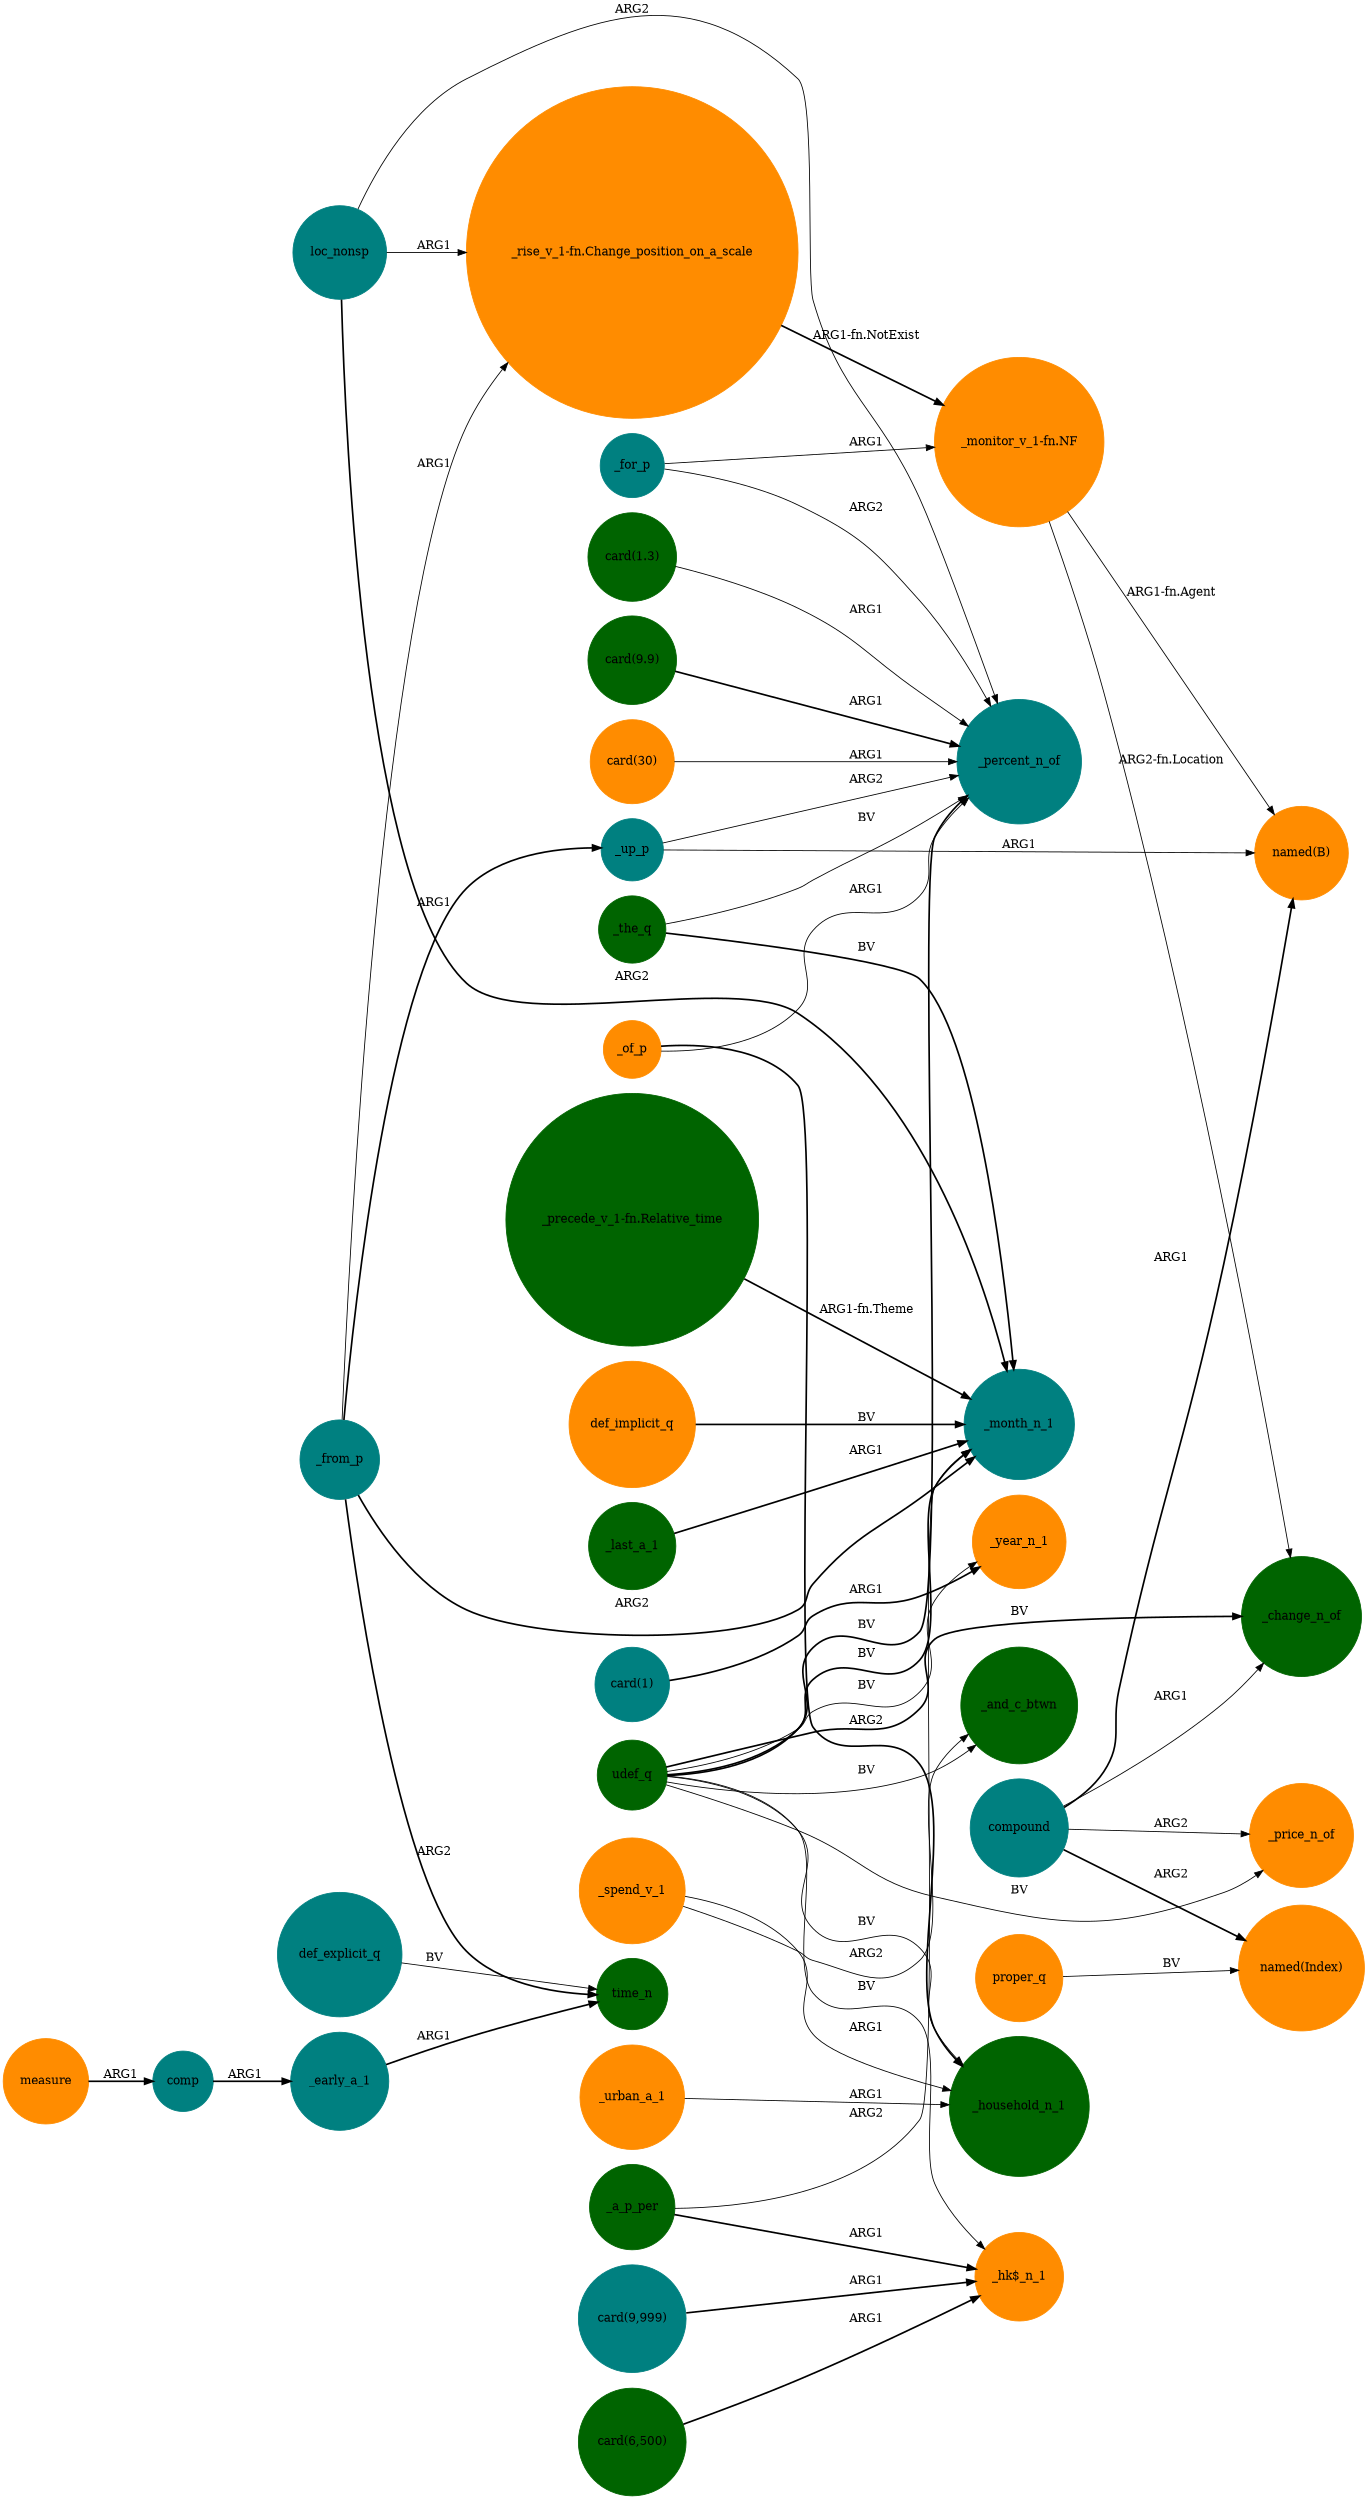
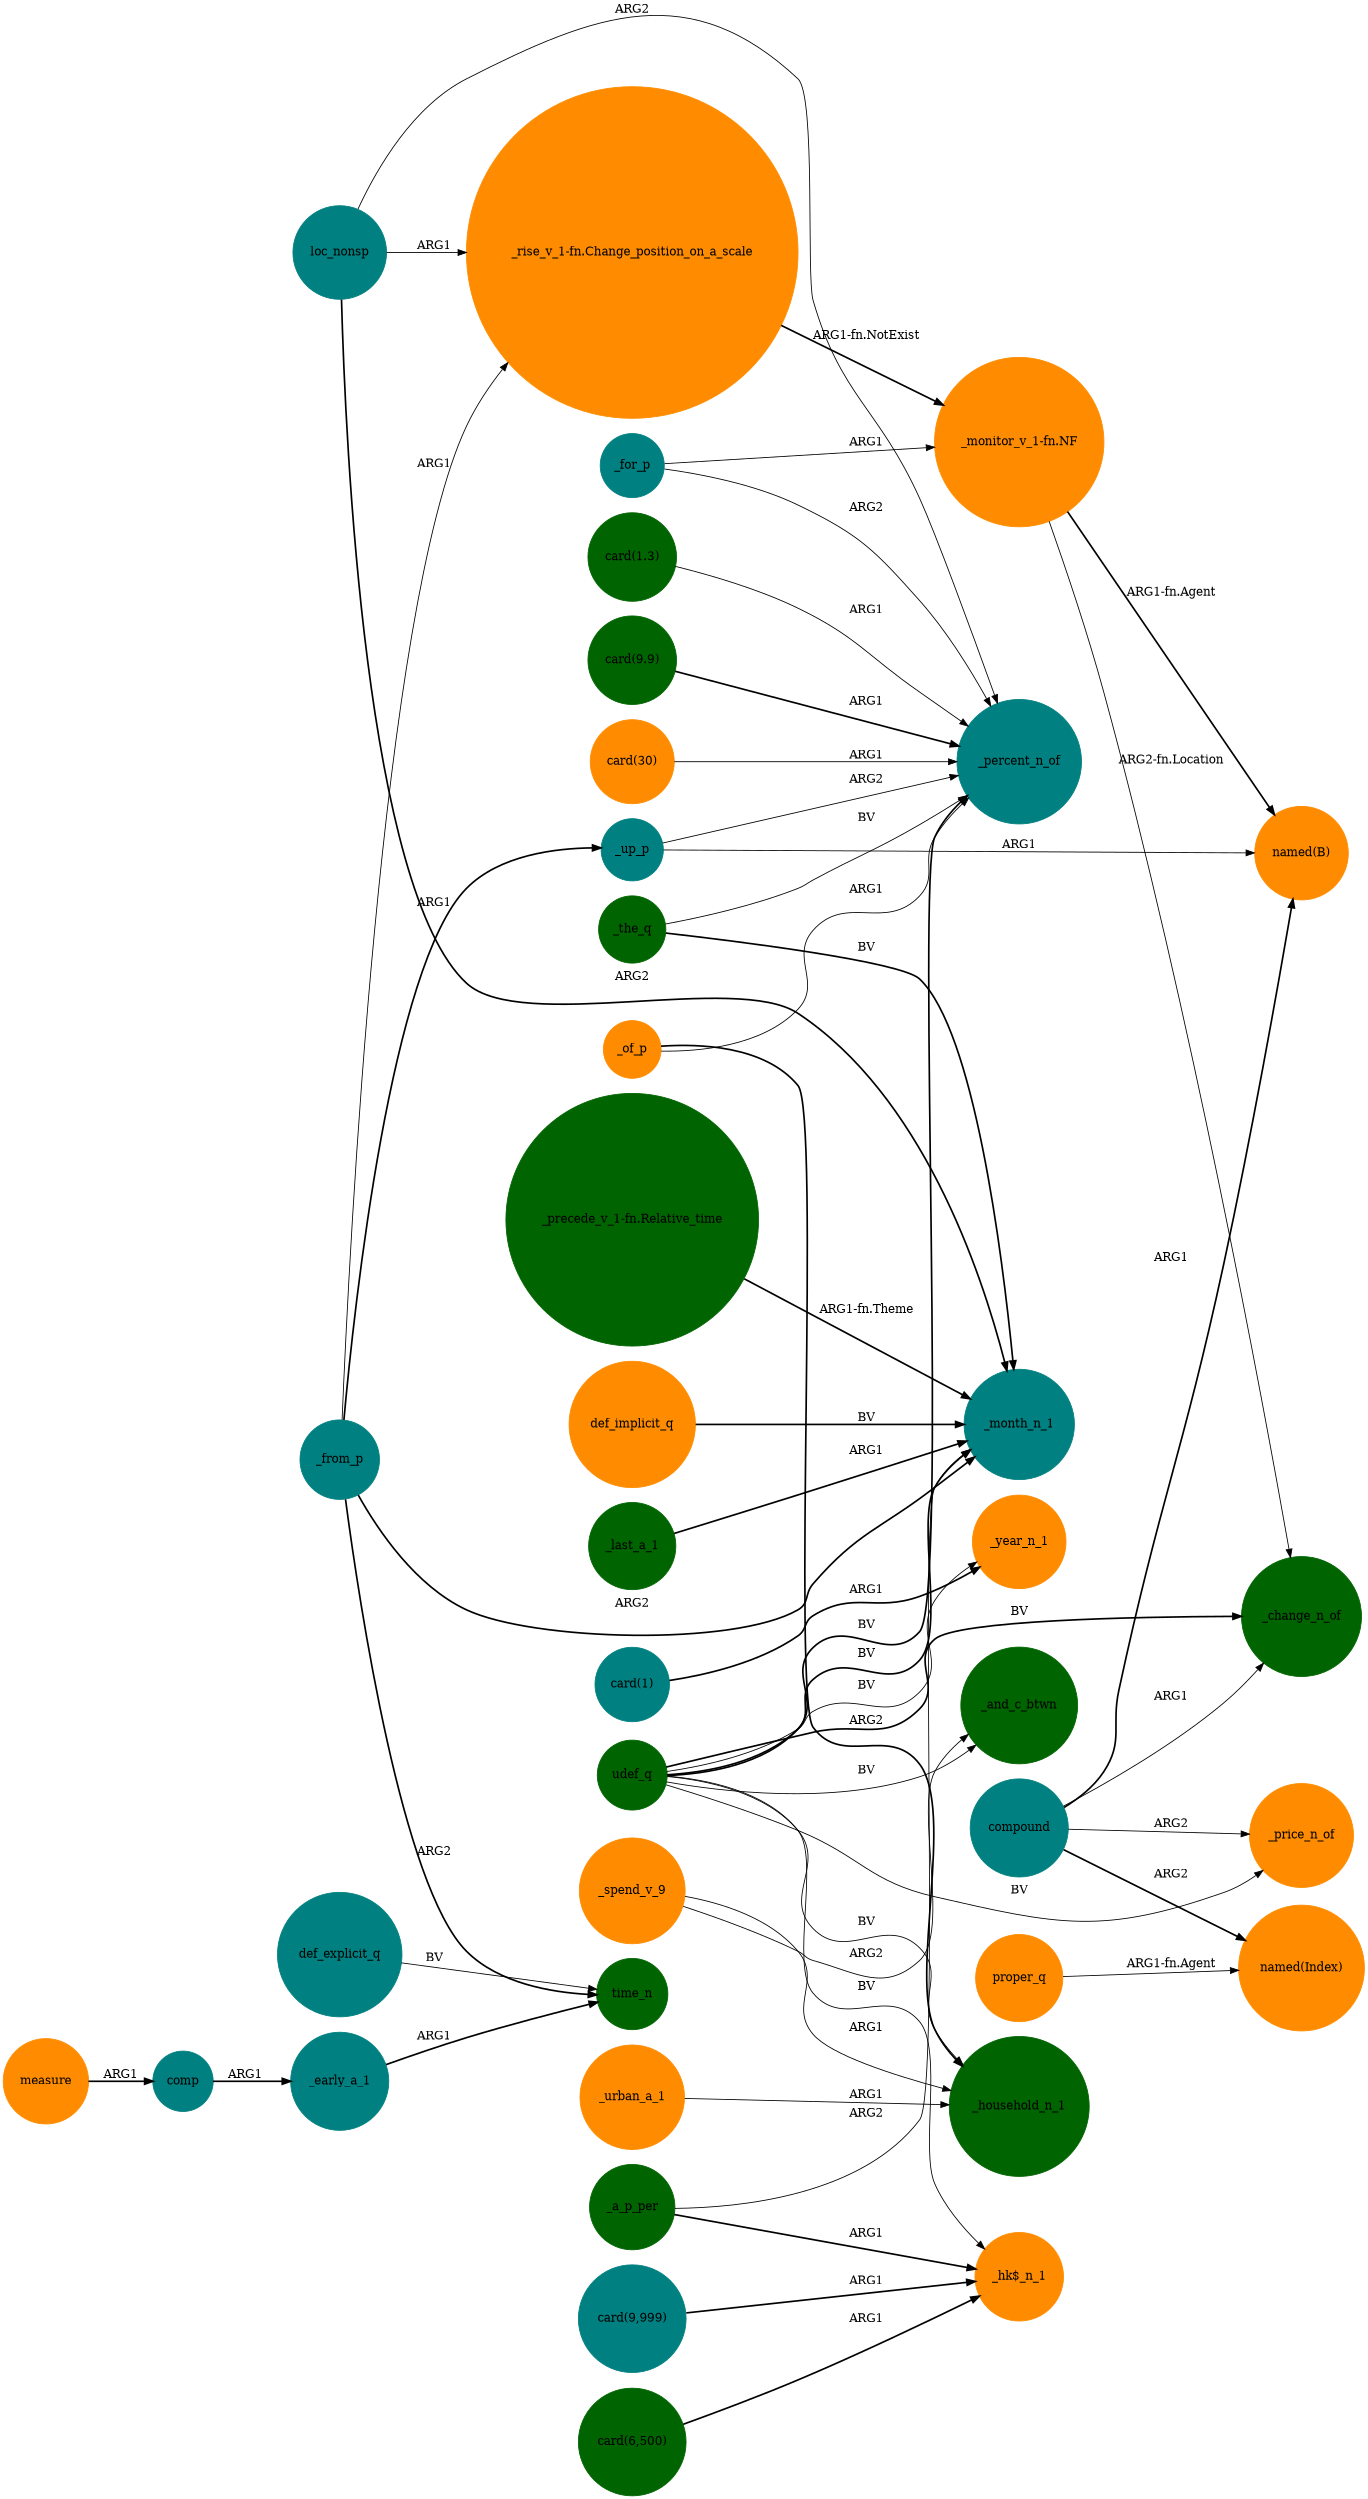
edge "_monitor_v_1-fn.NF" -> "named(B)": style solid -> bold
node "_spend_v_1": label "_spend_v_1" -> "_spend_v_9"
edge "proper_q" -> "named(Index)": label "BV" -> "ARG1-fn.Agent"
